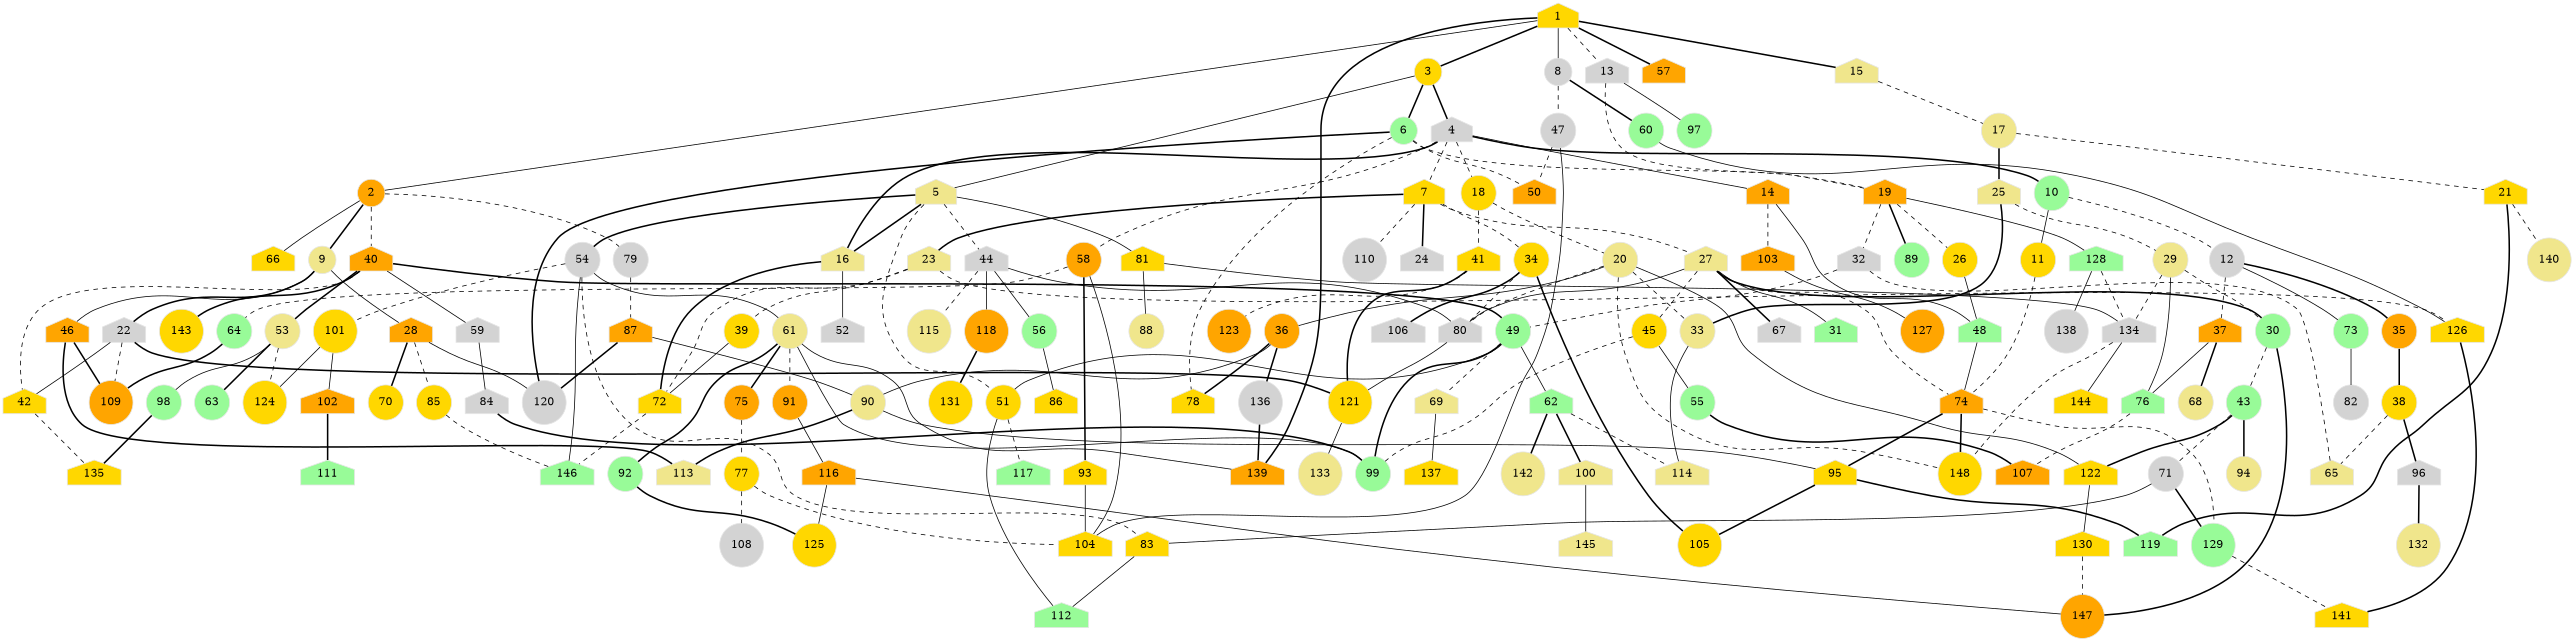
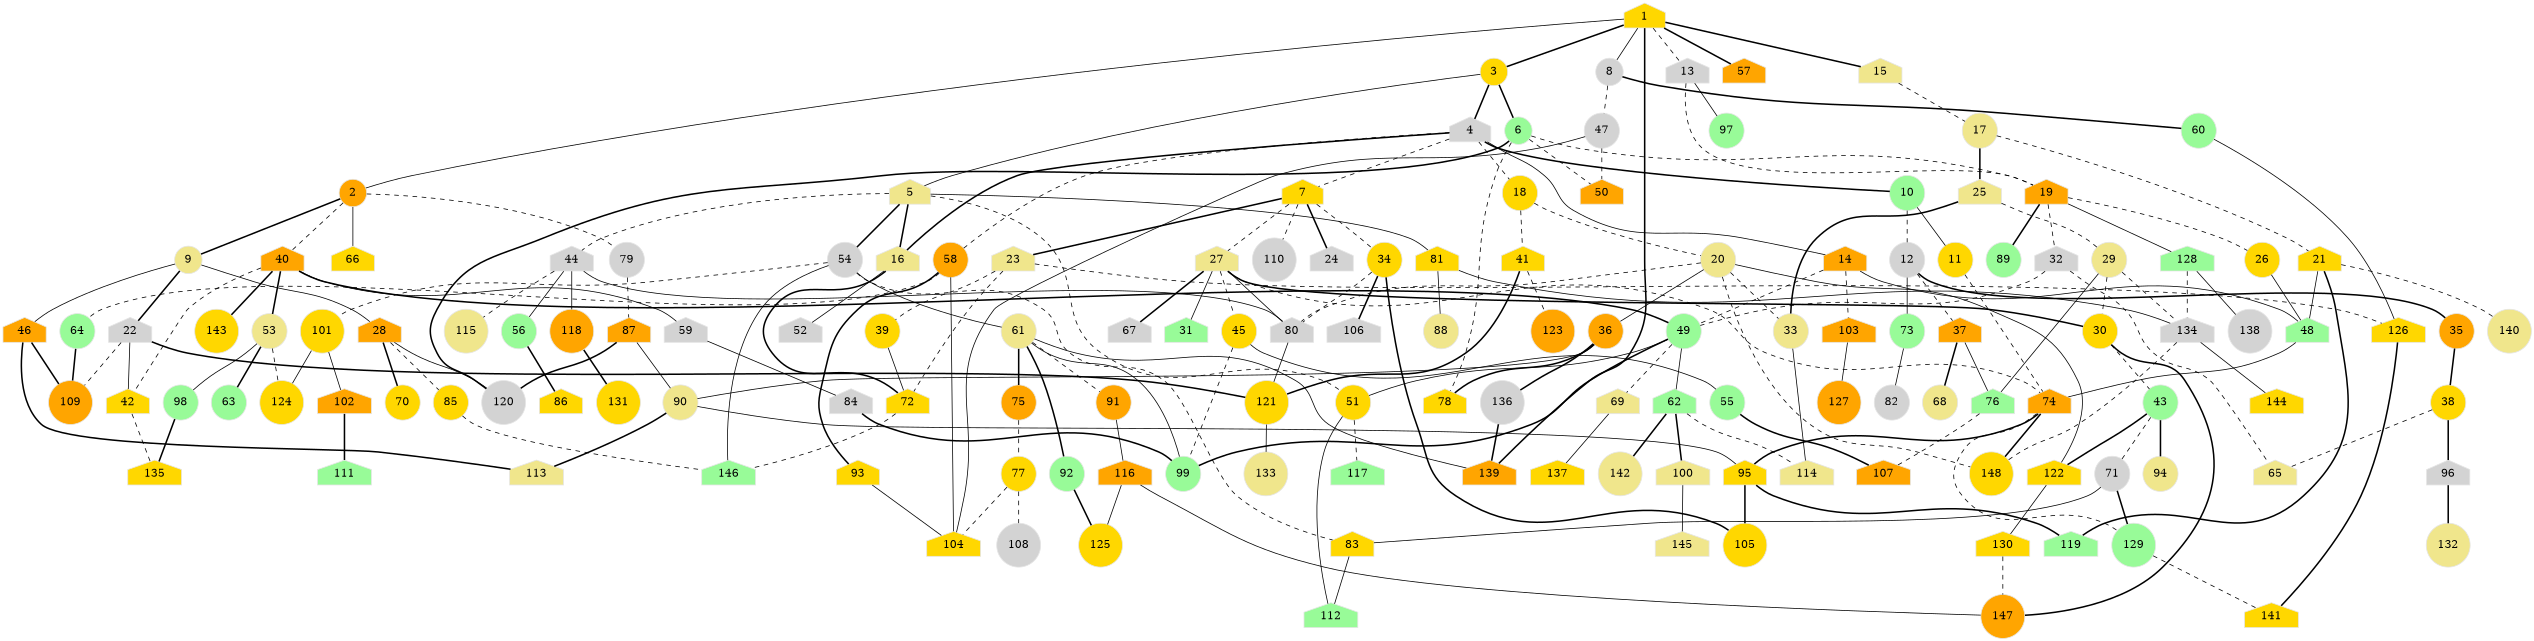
edge "14" -- "49": added
edge "21" -- "48": added
node "30": fillcolor palegreen -> gold
edge "56" -- "86": style solid -> bold
